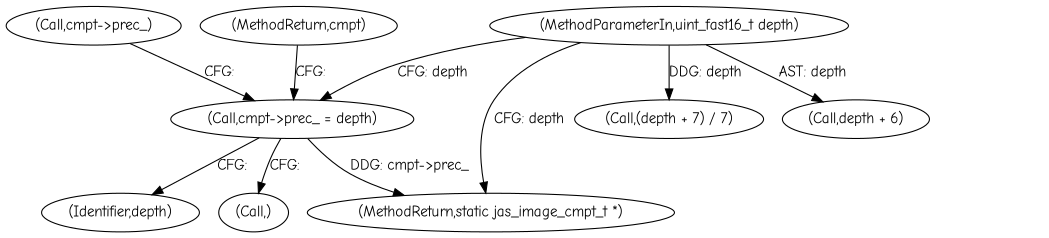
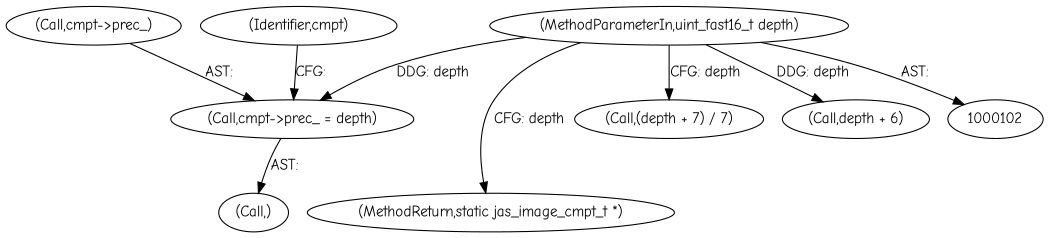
node "(MethodReturn,cmpt)": label "(MethodReturn,cmpt)" -> "(Identifier,cmpt)"
edge "(Call,cmpt->prec_)" -> "(Call,cmpt->prec_ = depth)": label "CFG: " -> "AST: "
edge "(MethodParameterIn,uint_fast16_t depth)" -> "(Call,cmpt->prec_ = depth)": label "CFG: depth" -> "DDG: depth"
edge "(MethodParameterIn,uint_fast16_t depth)" -> "(Call,(depth + 7) / 7)": label "DDG: depth" -> "CFG: depth"
edge "(MethodParameterIn,uint_fast16_t depth)" -> "(Call,depth + 6)": label "AST: depth" -> "DDG: depth"
node "1000102": added
edge "(Call,cmpt->prec_ = depth)" -> "(Call,)": label "CFG: " -> "AST: "
edge "(Call,cmpt->prec_ = depth)" -> "(MethodReturn,static jas_image_cmpt_t *)": removed, label "DDG: cmpt->prec_"
node "(Identifier,depth)": removed
